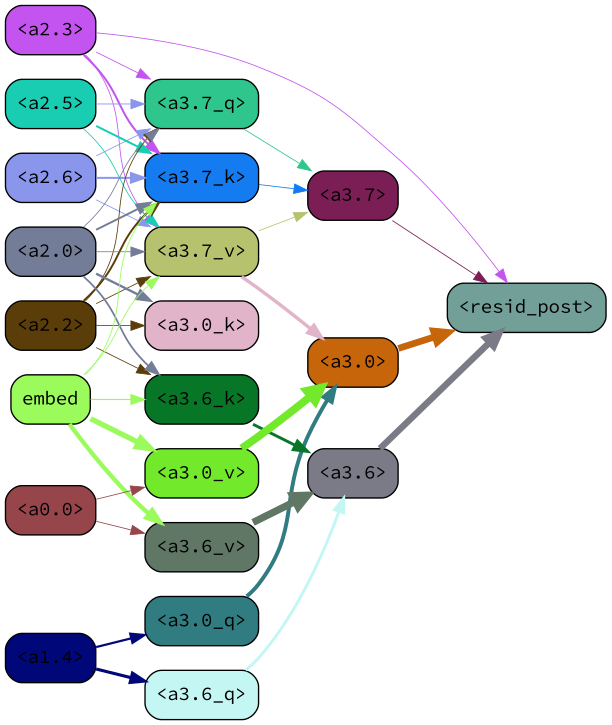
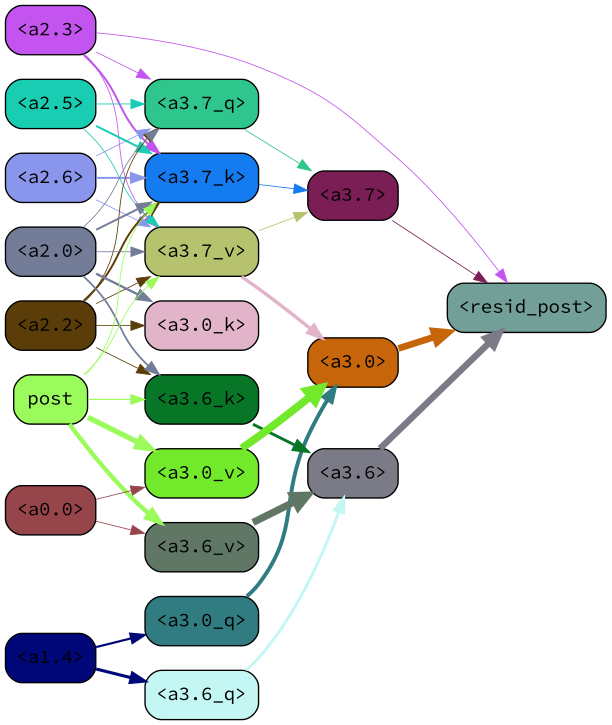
edge "<a2.5>" -> "<a3.7_q>": color #8a96ec -> #18cdb2
node "embed": label "embed" -> "post"
